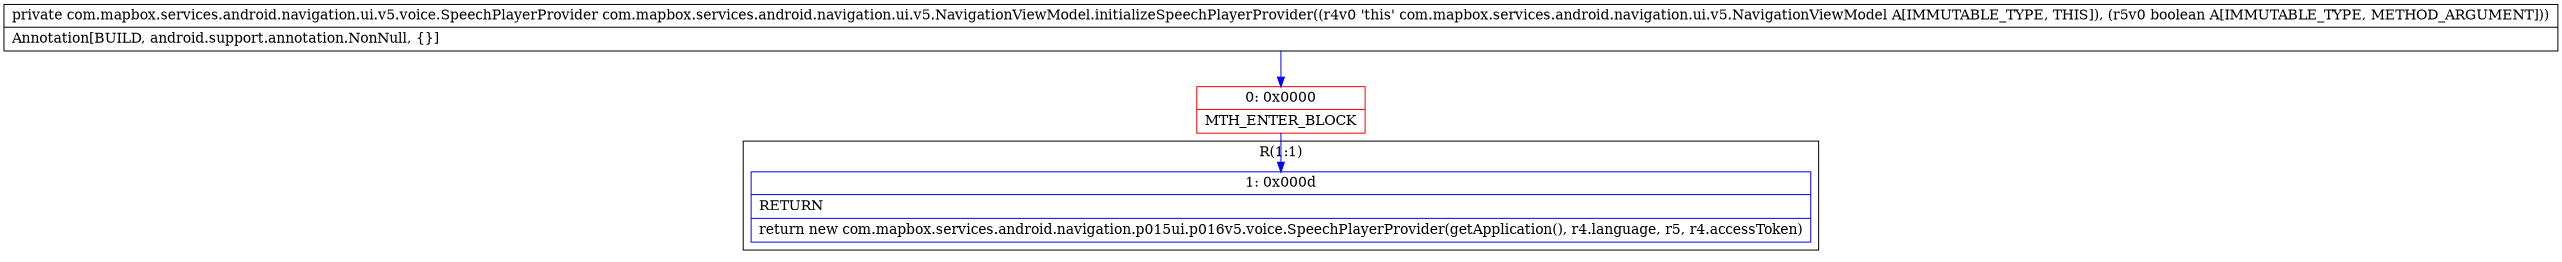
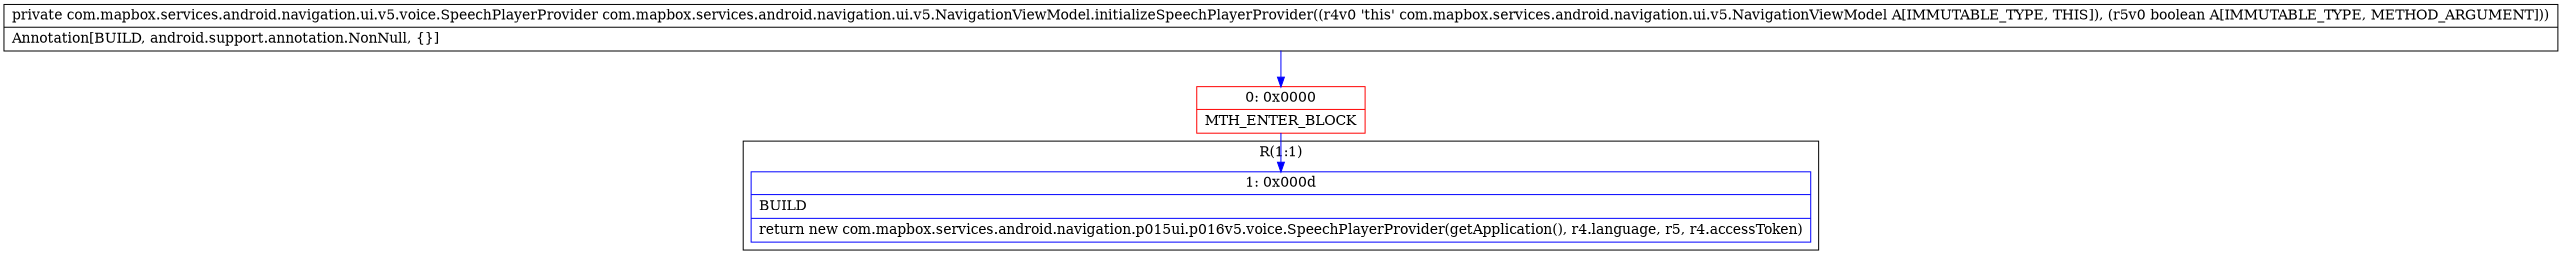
node "1: 0x000d": text "RETURN" -> "BUILD"
